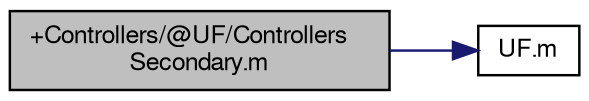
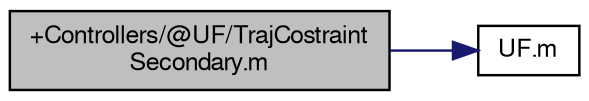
node "+Controllers/@UF/Controllers Secondary.m": label "+Controllers/@UF/Controllers Secondary.m" -> "+Controllers/@UF/TrajCostraint Secondary.m"
